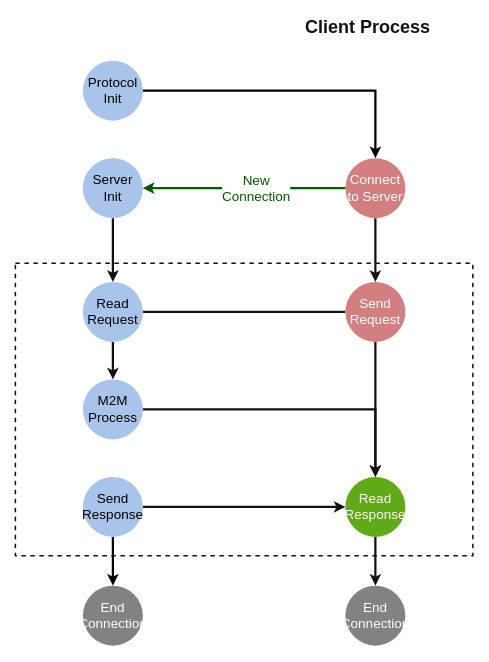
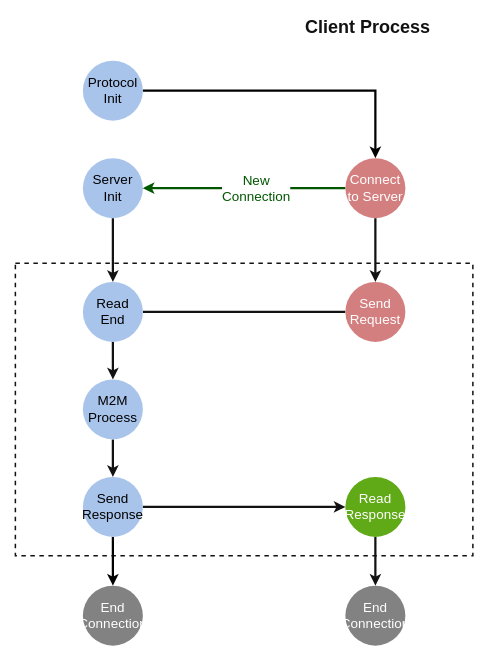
node "Read Request": label "Read Request" -> "Read End"
edge "Send Request" -> "Read Response": removed
edge "M2M Process" -> "Read Response": now "M2M Process" -> "Send Response"
